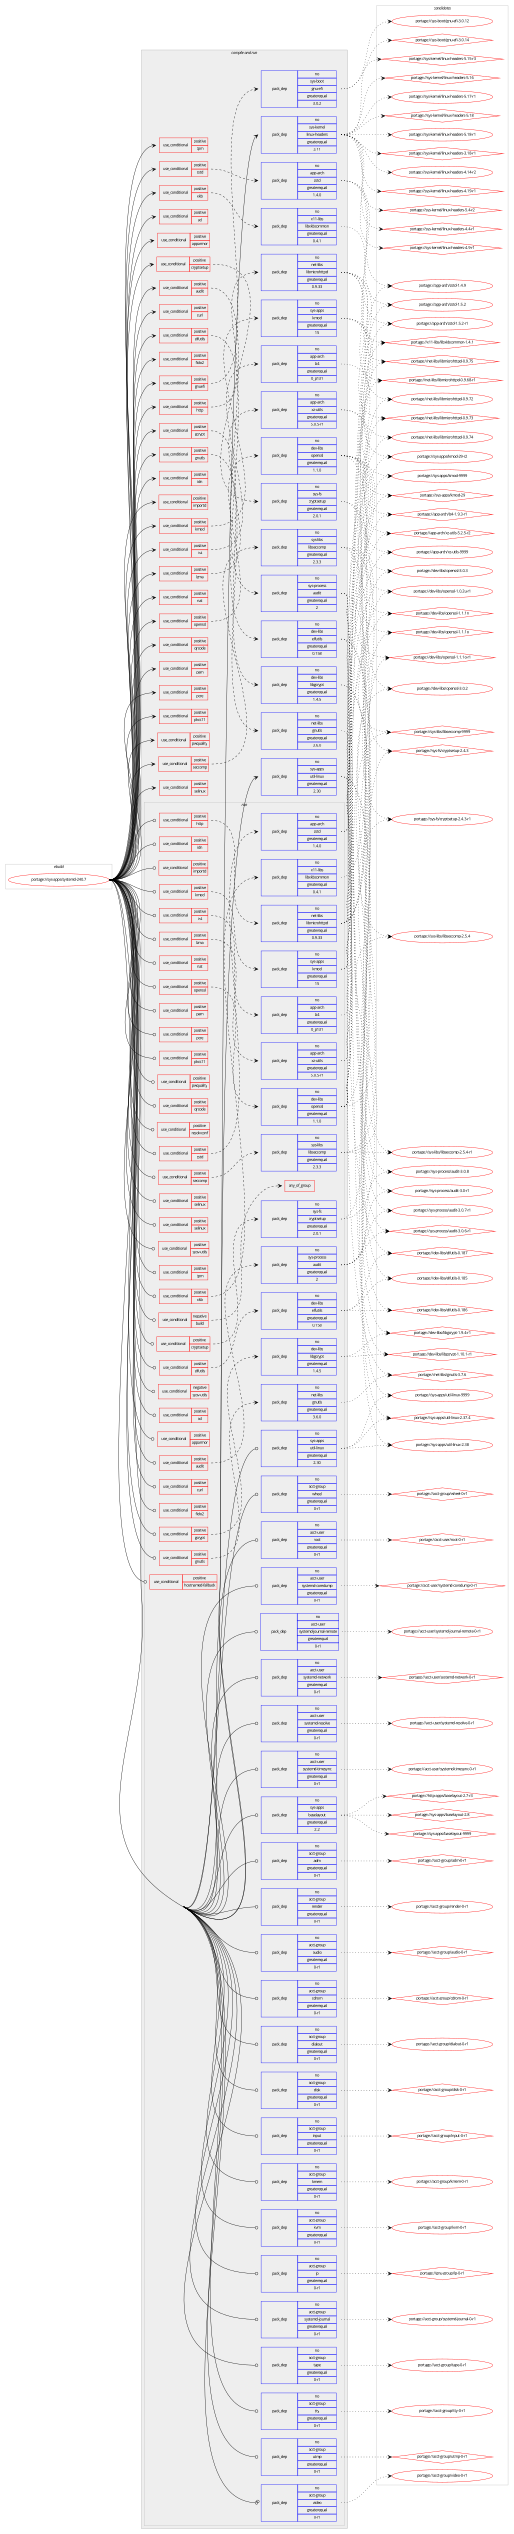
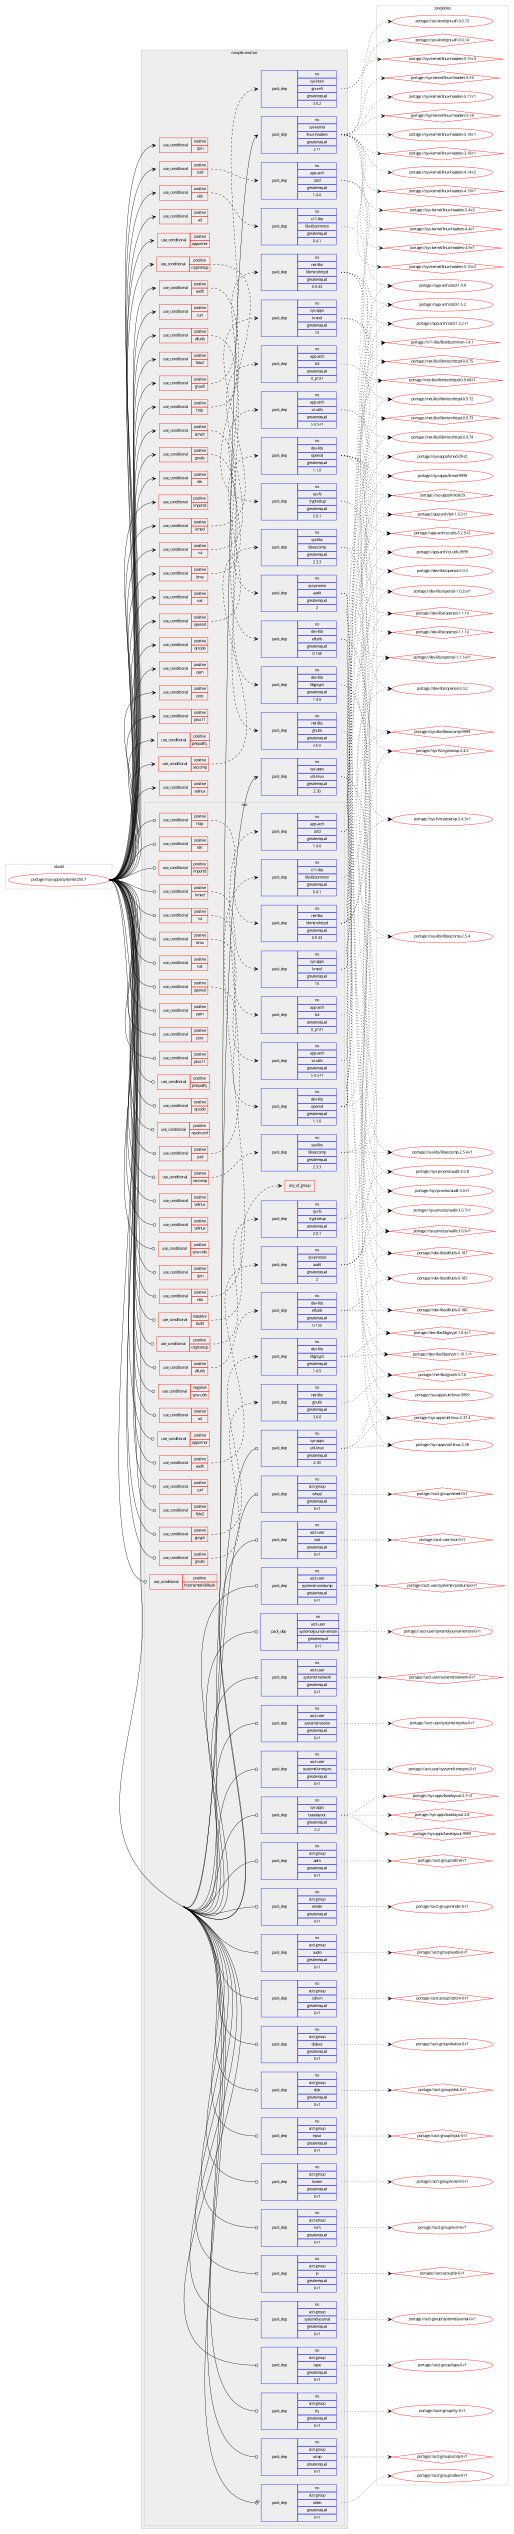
node "portage://sys-kernel/linux-headers-5.10-r2": added
node "portage://sys-apps/systemd-240.7": label "portage://sys-apps/systemd-240.7" -> "portage://sys-apps/systemd-250.7"
node "portage://http-apps/baselayout-2.7-r3": label "portage://http-apps/baselayout-2.7-r3" -> "portage://sys-apps/baselayout-2.7-r3"
node "portage://gnu-group/lp-0-r1": label "portage://gnu-group/lp-0-r1" -> "portage://acct-group/lp-0-r1"
